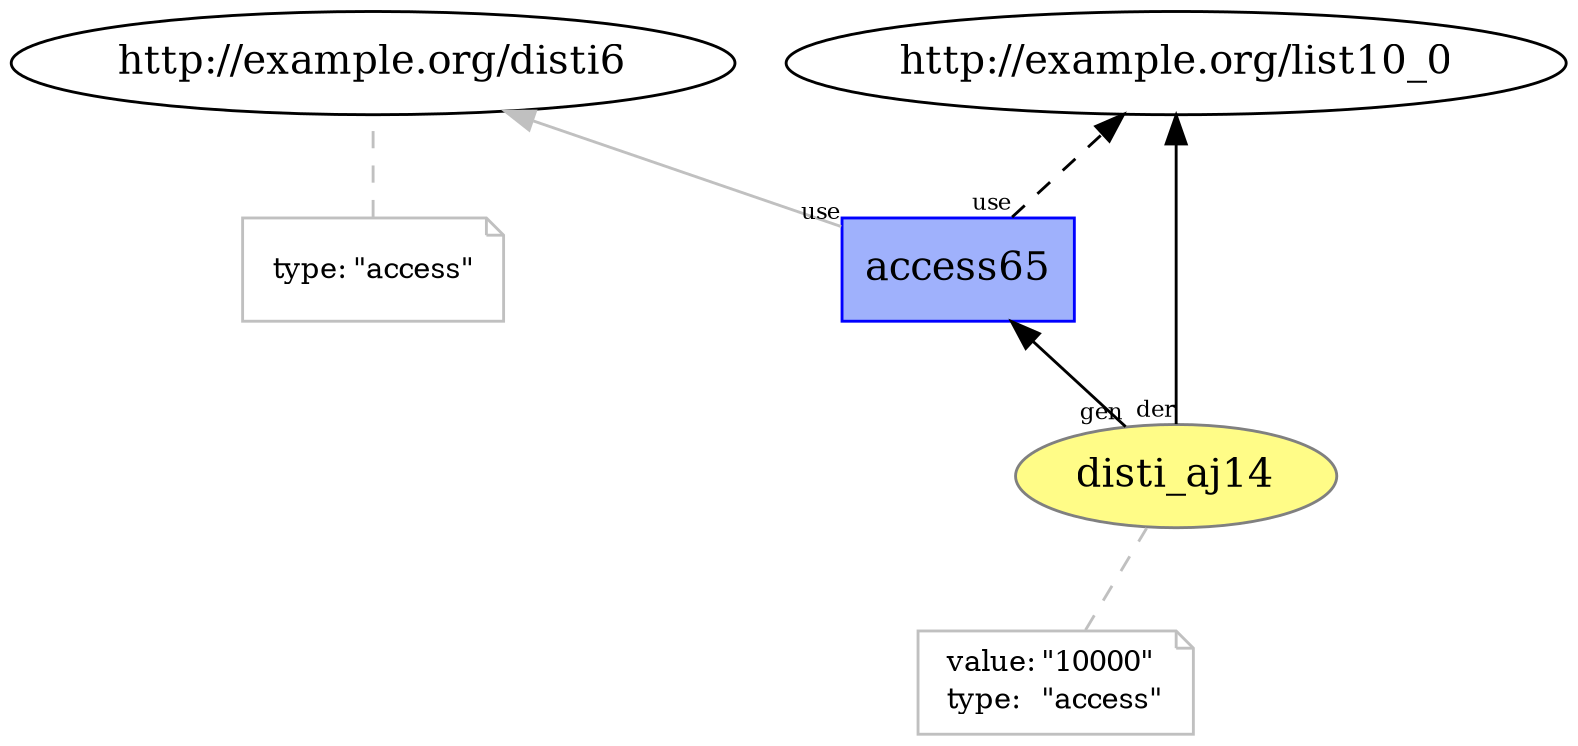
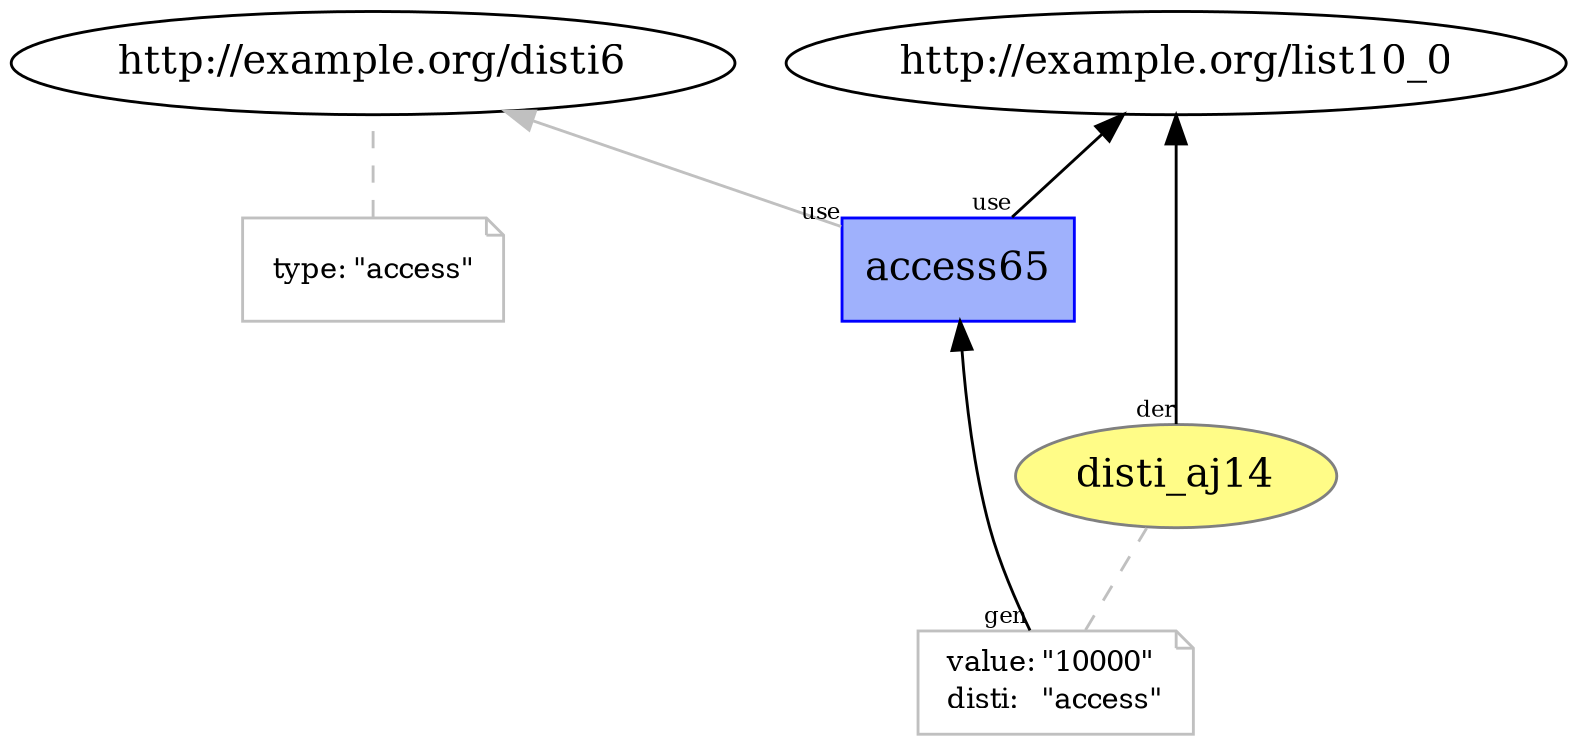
edge "access65" -> "http://example.org/list10_0": style dashed -> solid
edge "disti_aj14" -> "access65": now "value:" -> "access65"
node "value:": text "type:" -> "disti:"
